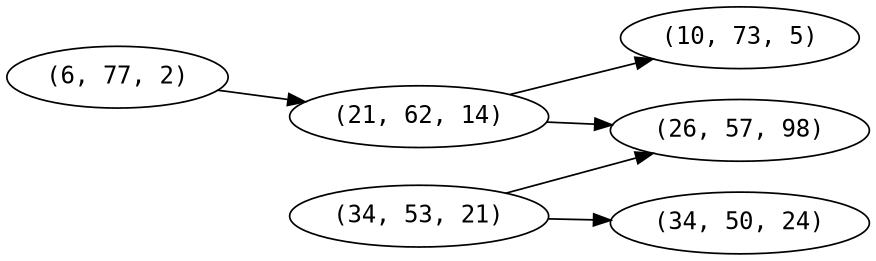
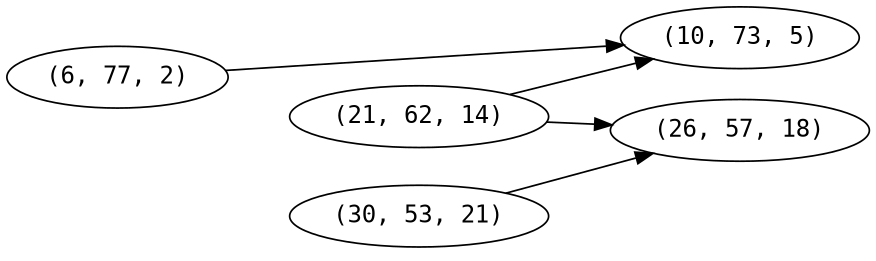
edge "(6, 77, 2)" -> "(21, 62, 14)": now "(6, 77, 2)" -> "(10, 73, 5)"
node "(26, 57, 98)": label "(26, 57, 98)" -> "(26, 57, 18)"
node "(34, 53, 21)": label "(34, 53, 21)" -> "(30, 53, 21)"
node "(34, 50, 24)": removed
